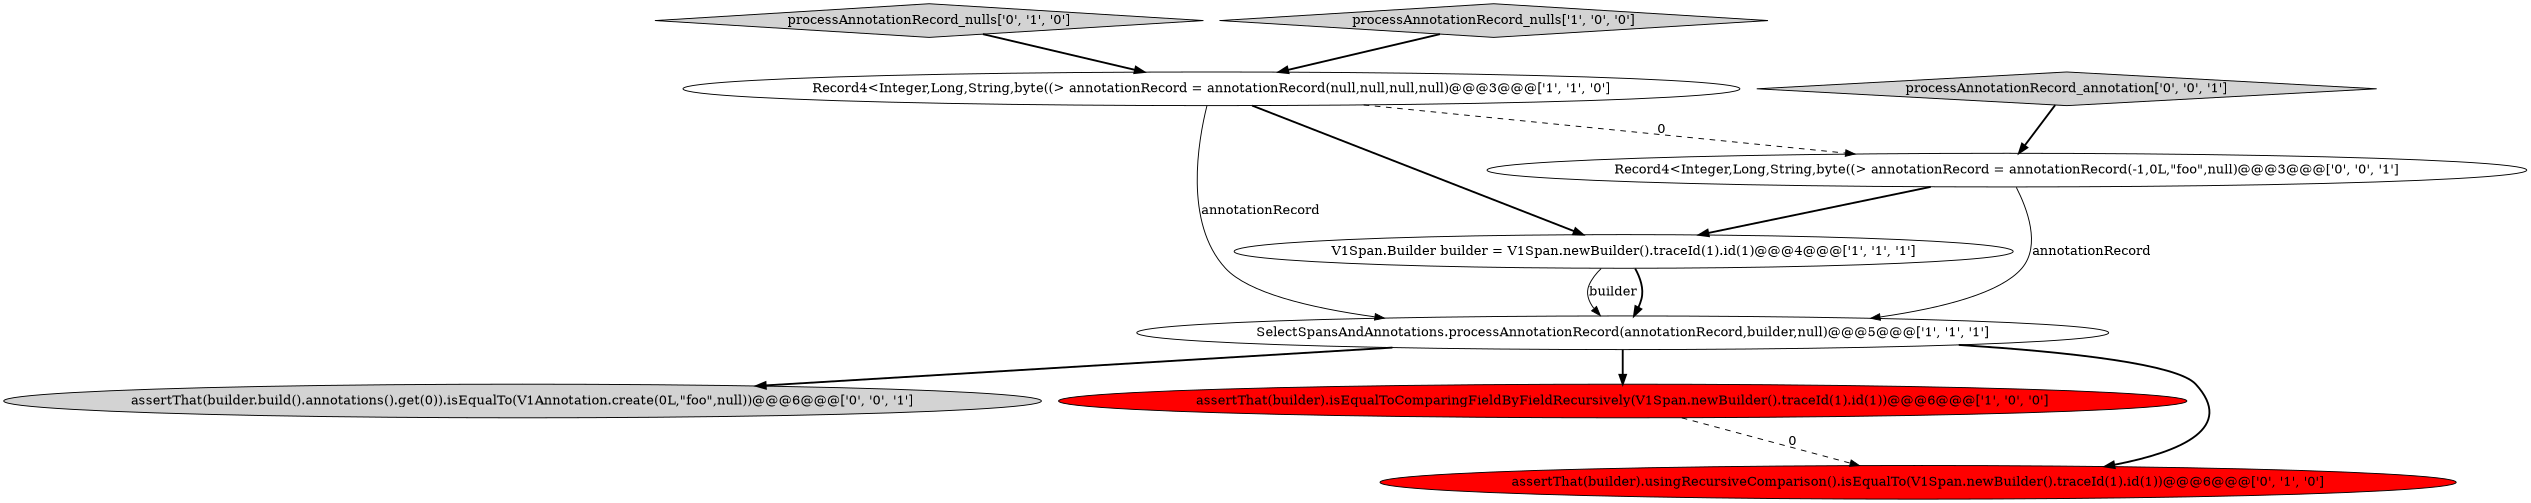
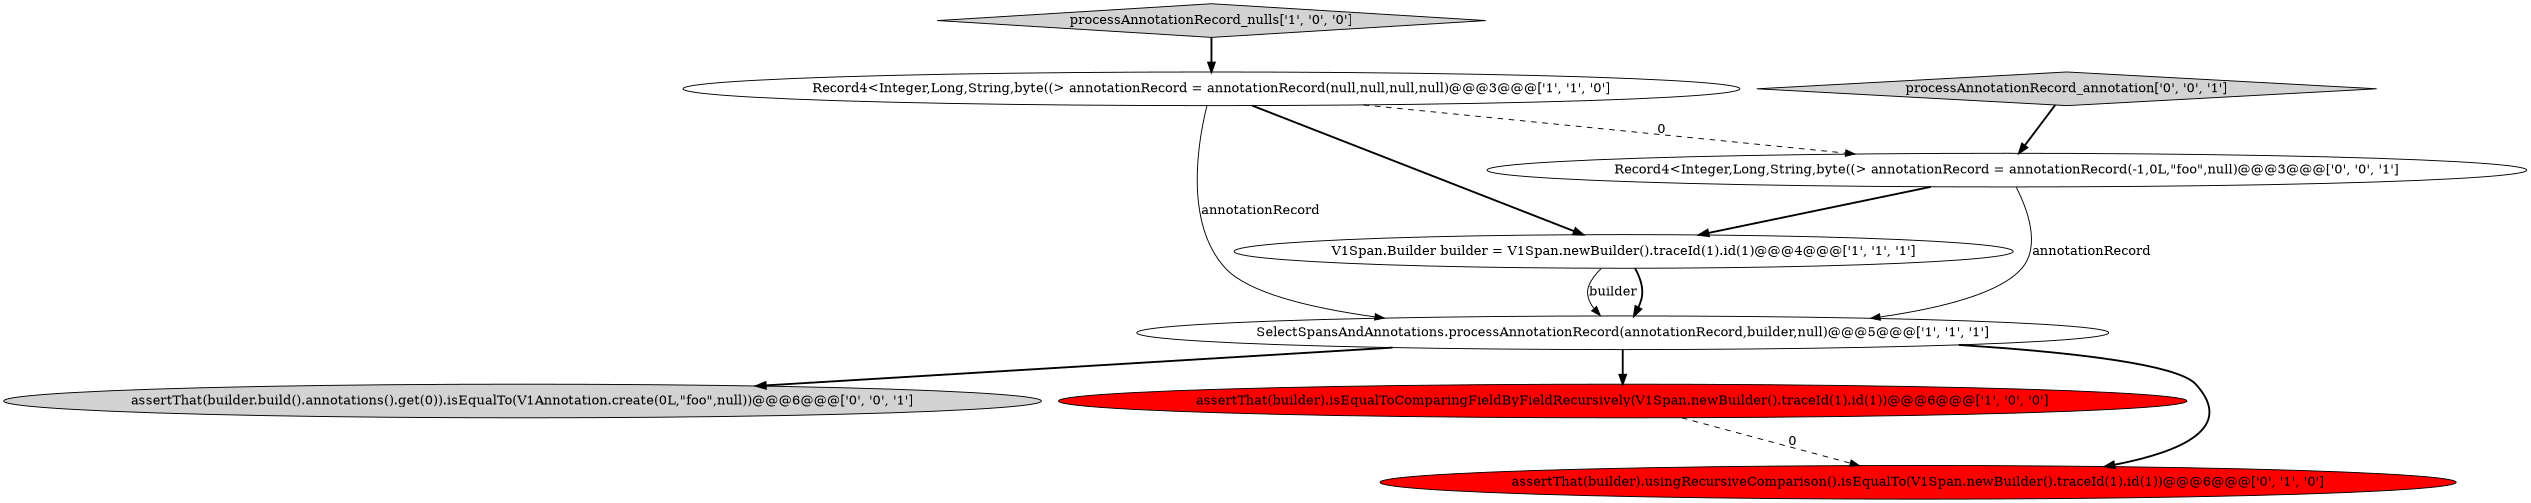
node "processAnnotationRecord_nulls['0', '1', '0']": removed
